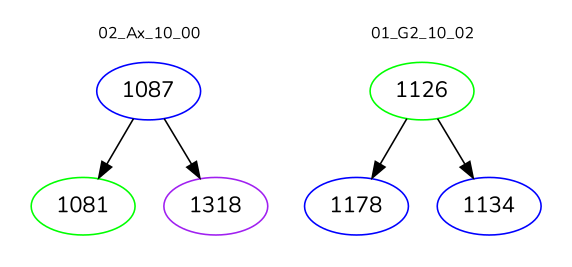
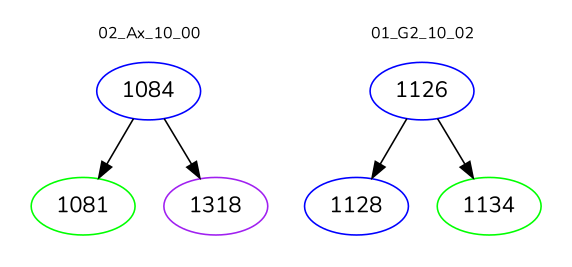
node "1087": label "1087" -> "1084"
node "1126": color green -> blue
node "1178": label "1178" -> "1128"
node "1134": color blue -> green
